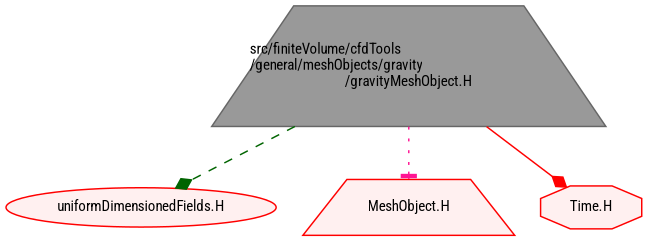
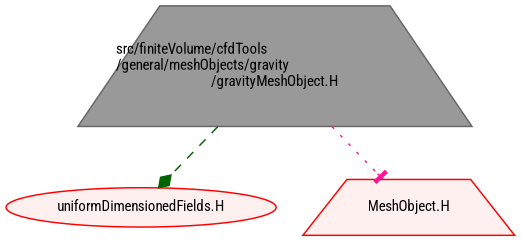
node "Time.H": removed
